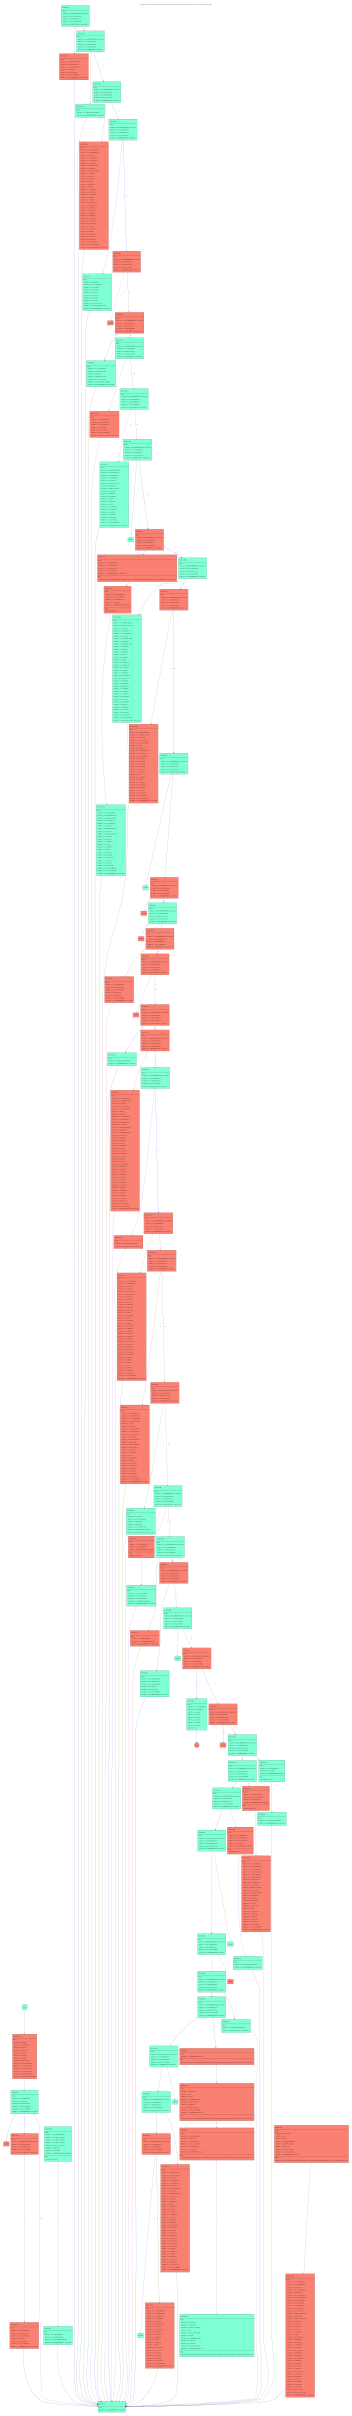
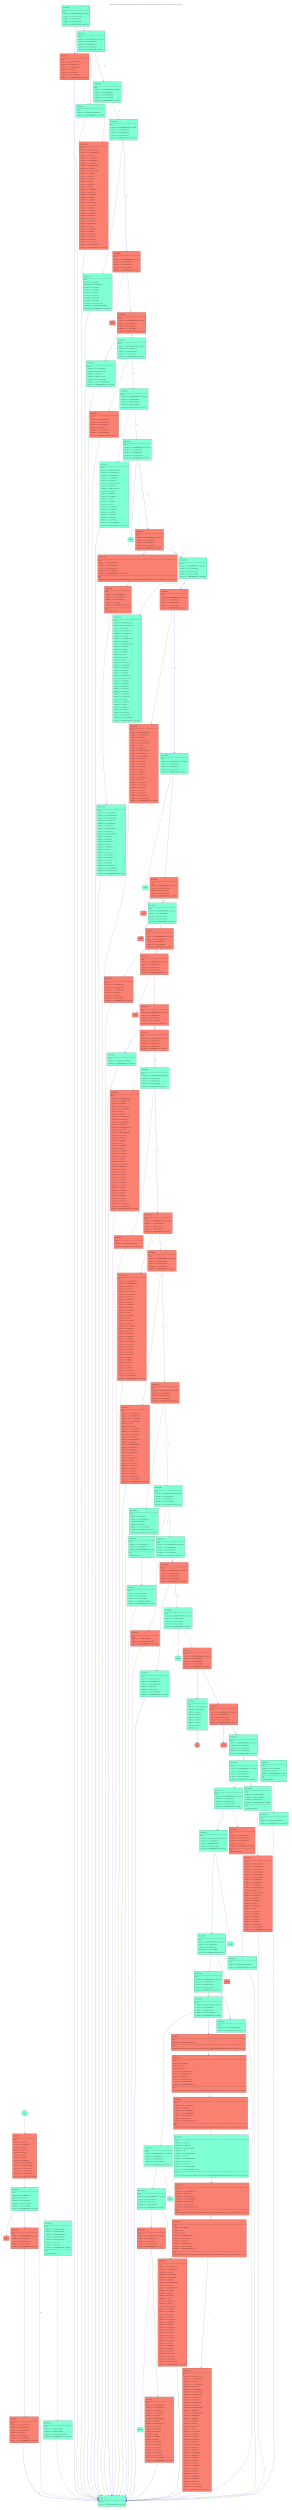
node "0x401da5 [13]": fillcolor salmon -> aquamarine
node "0x401fc2 [20]": fillcolor salmon -> aquamarine
node "0x402277 [29]": added
